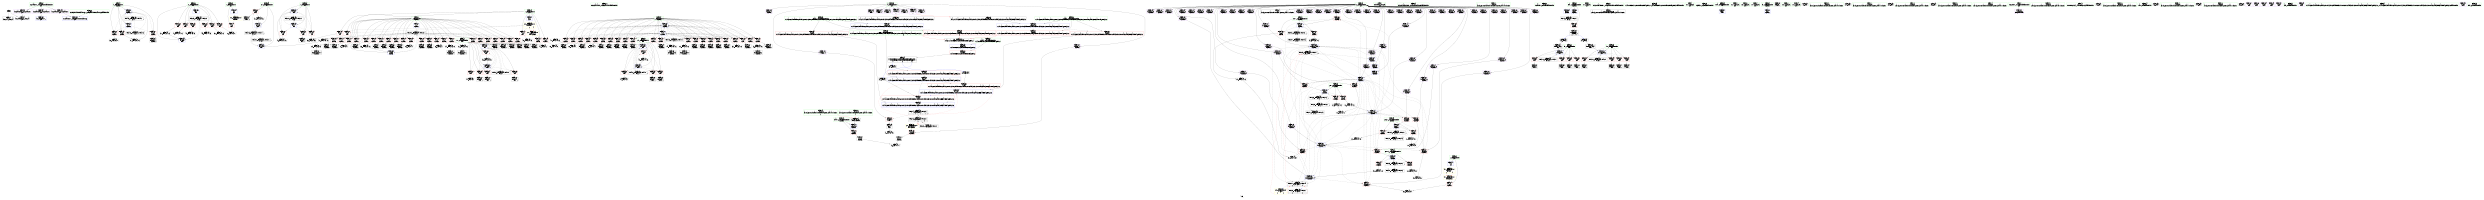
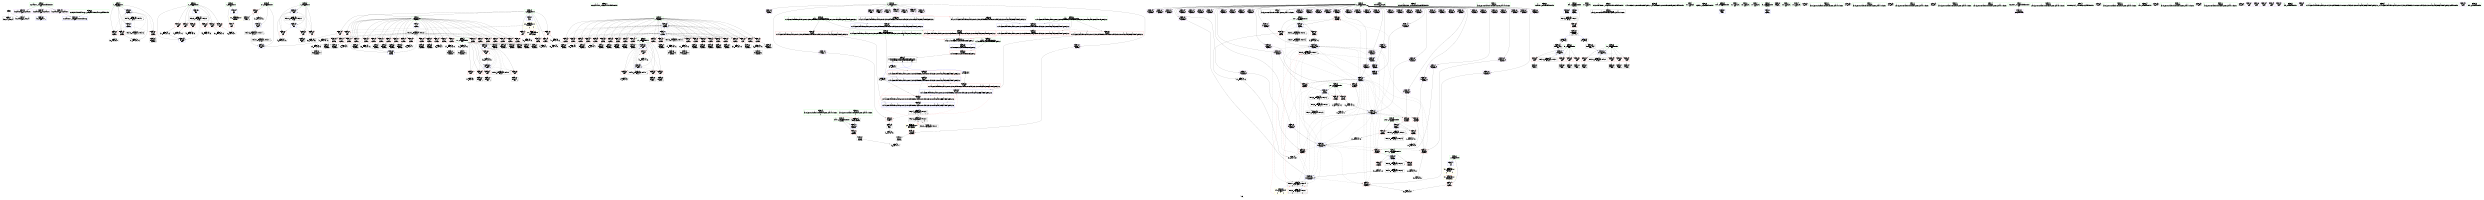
node "NodeID: 203": added
